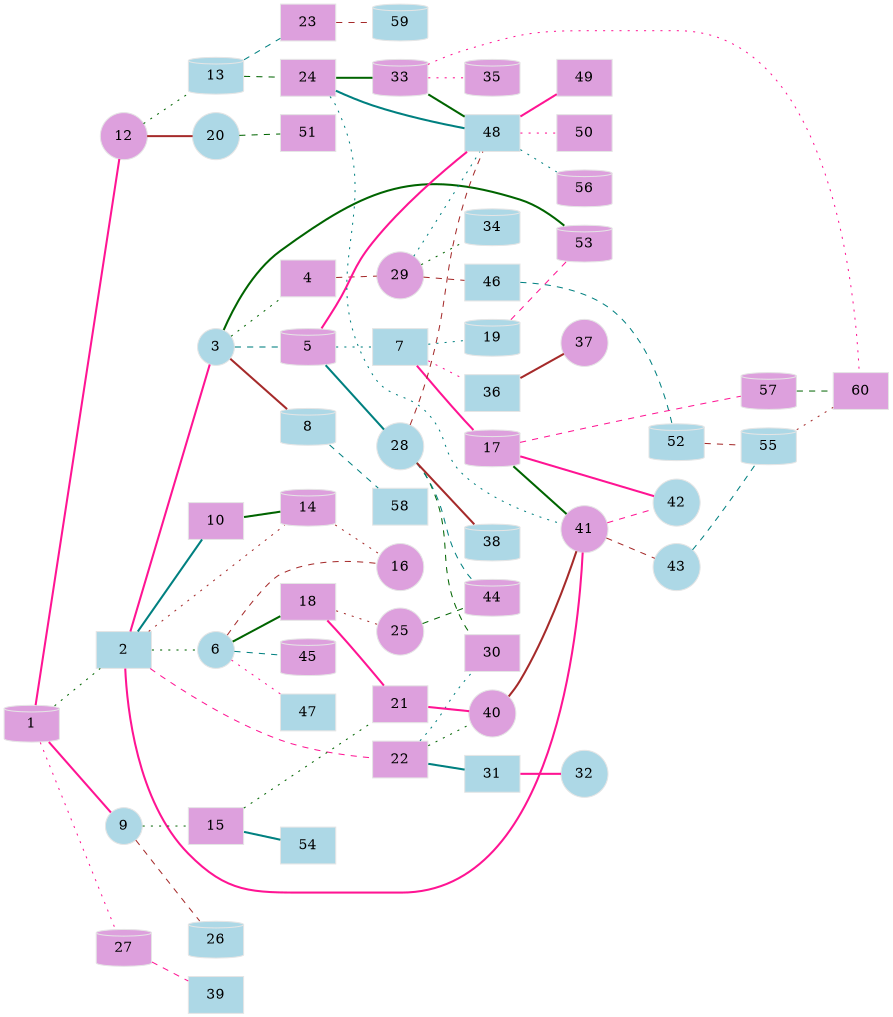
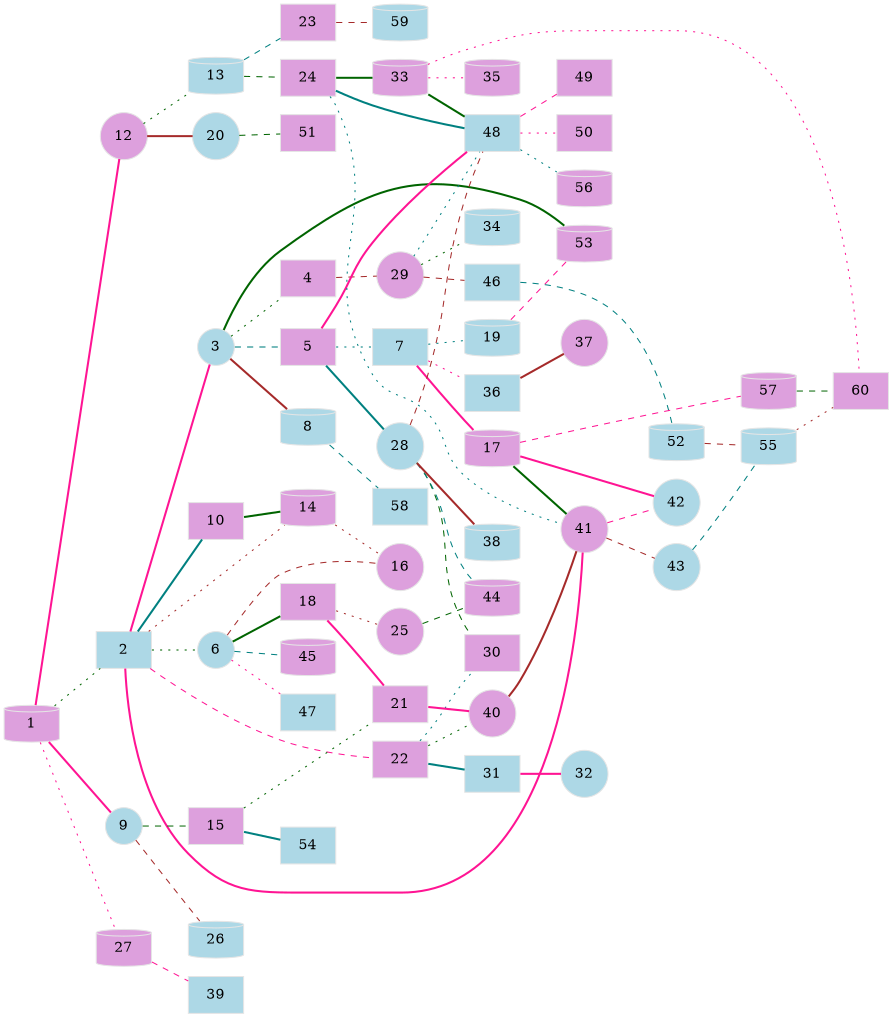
edge "49" -- "48": style bold -> dashed
node "5": shape cylinder -> box
edge "9" -- "15": style dotted -> dashed
